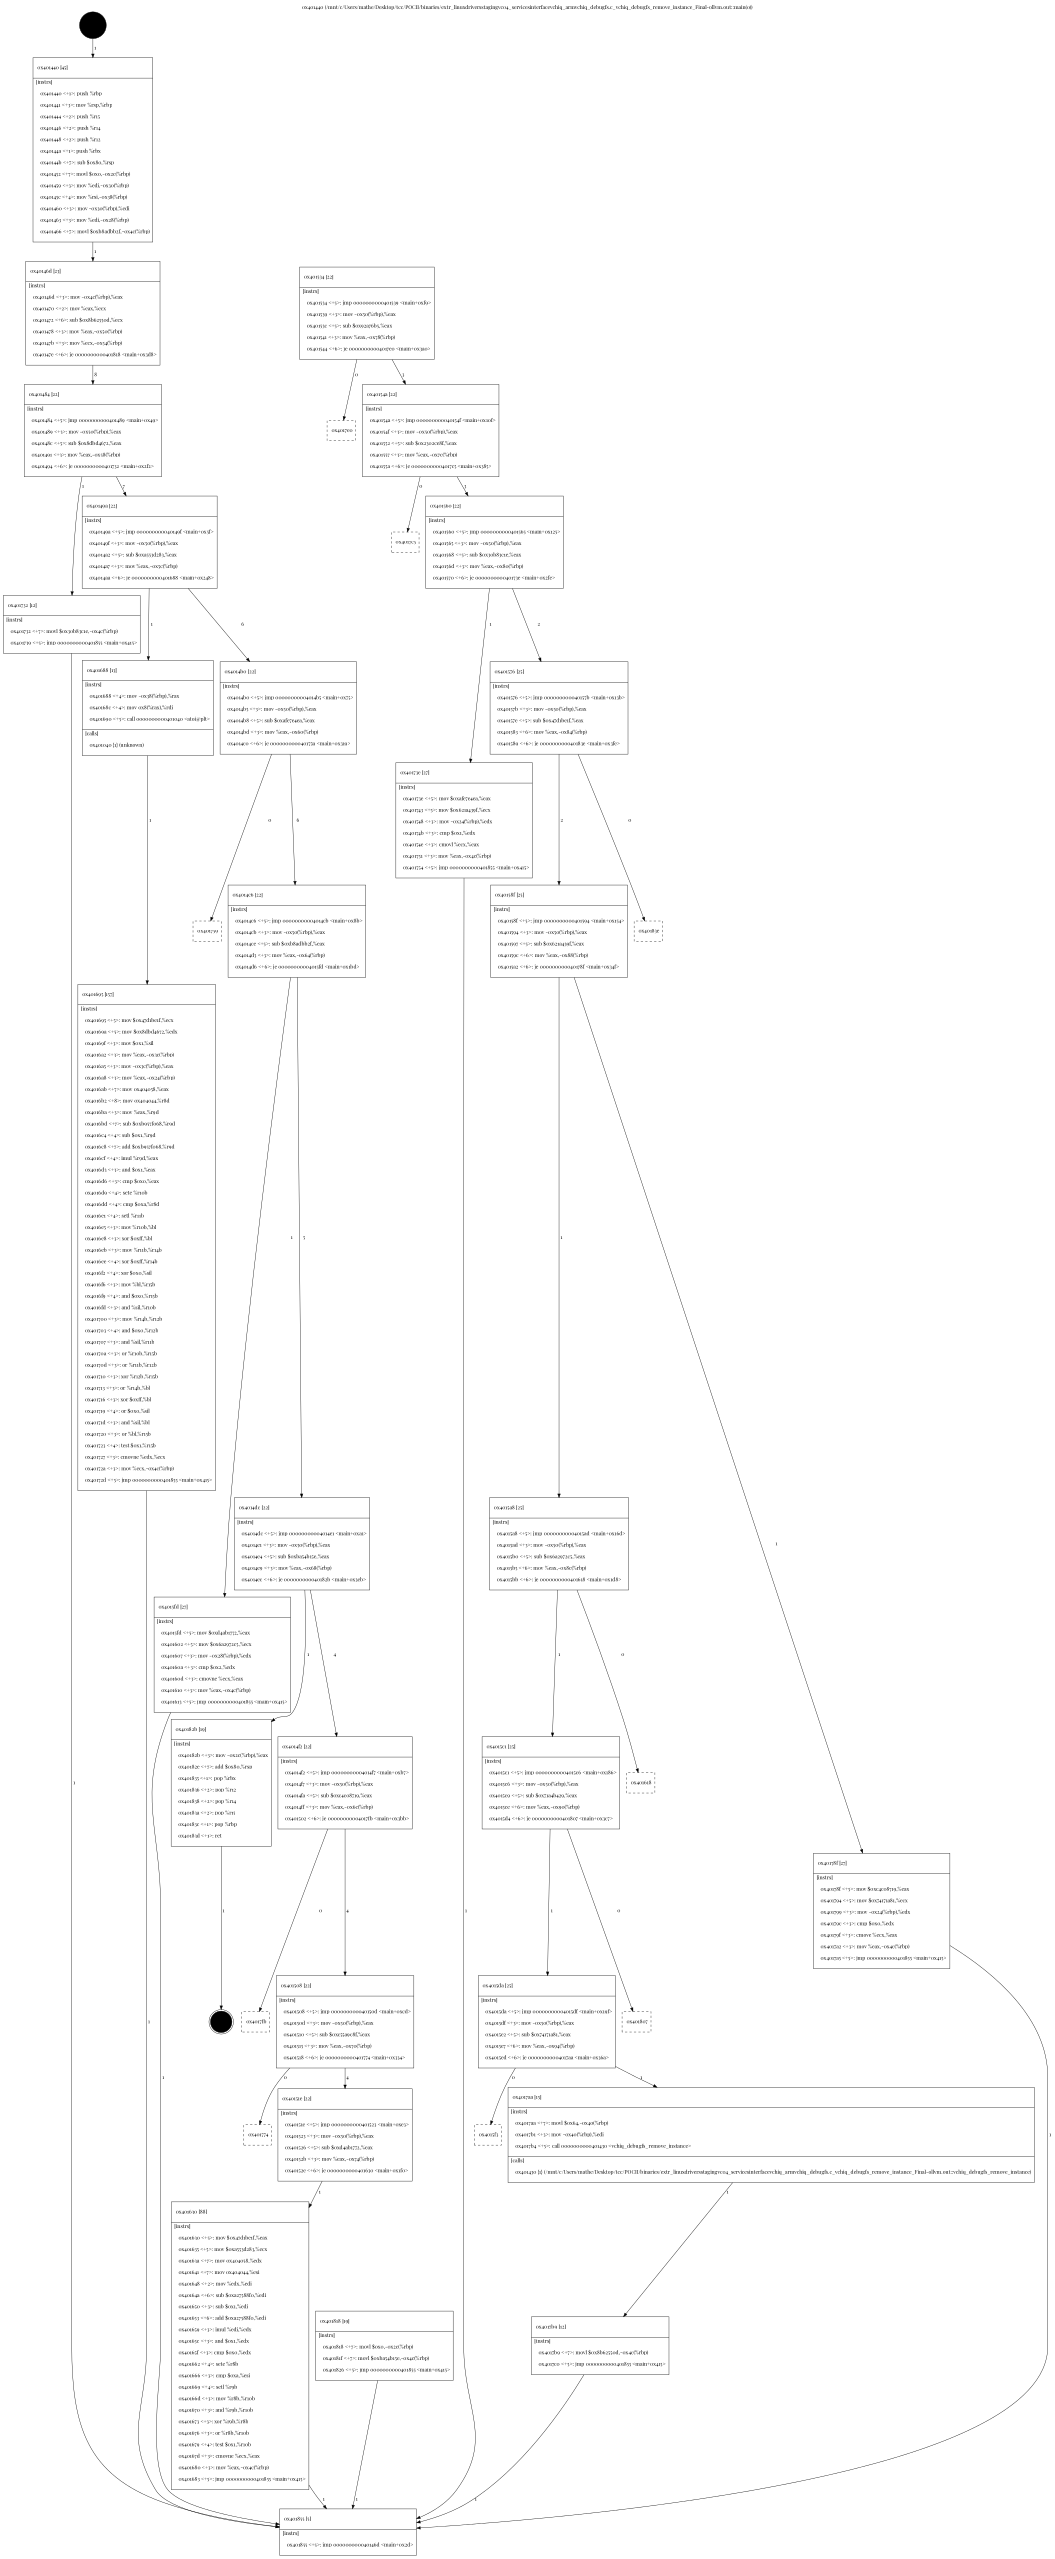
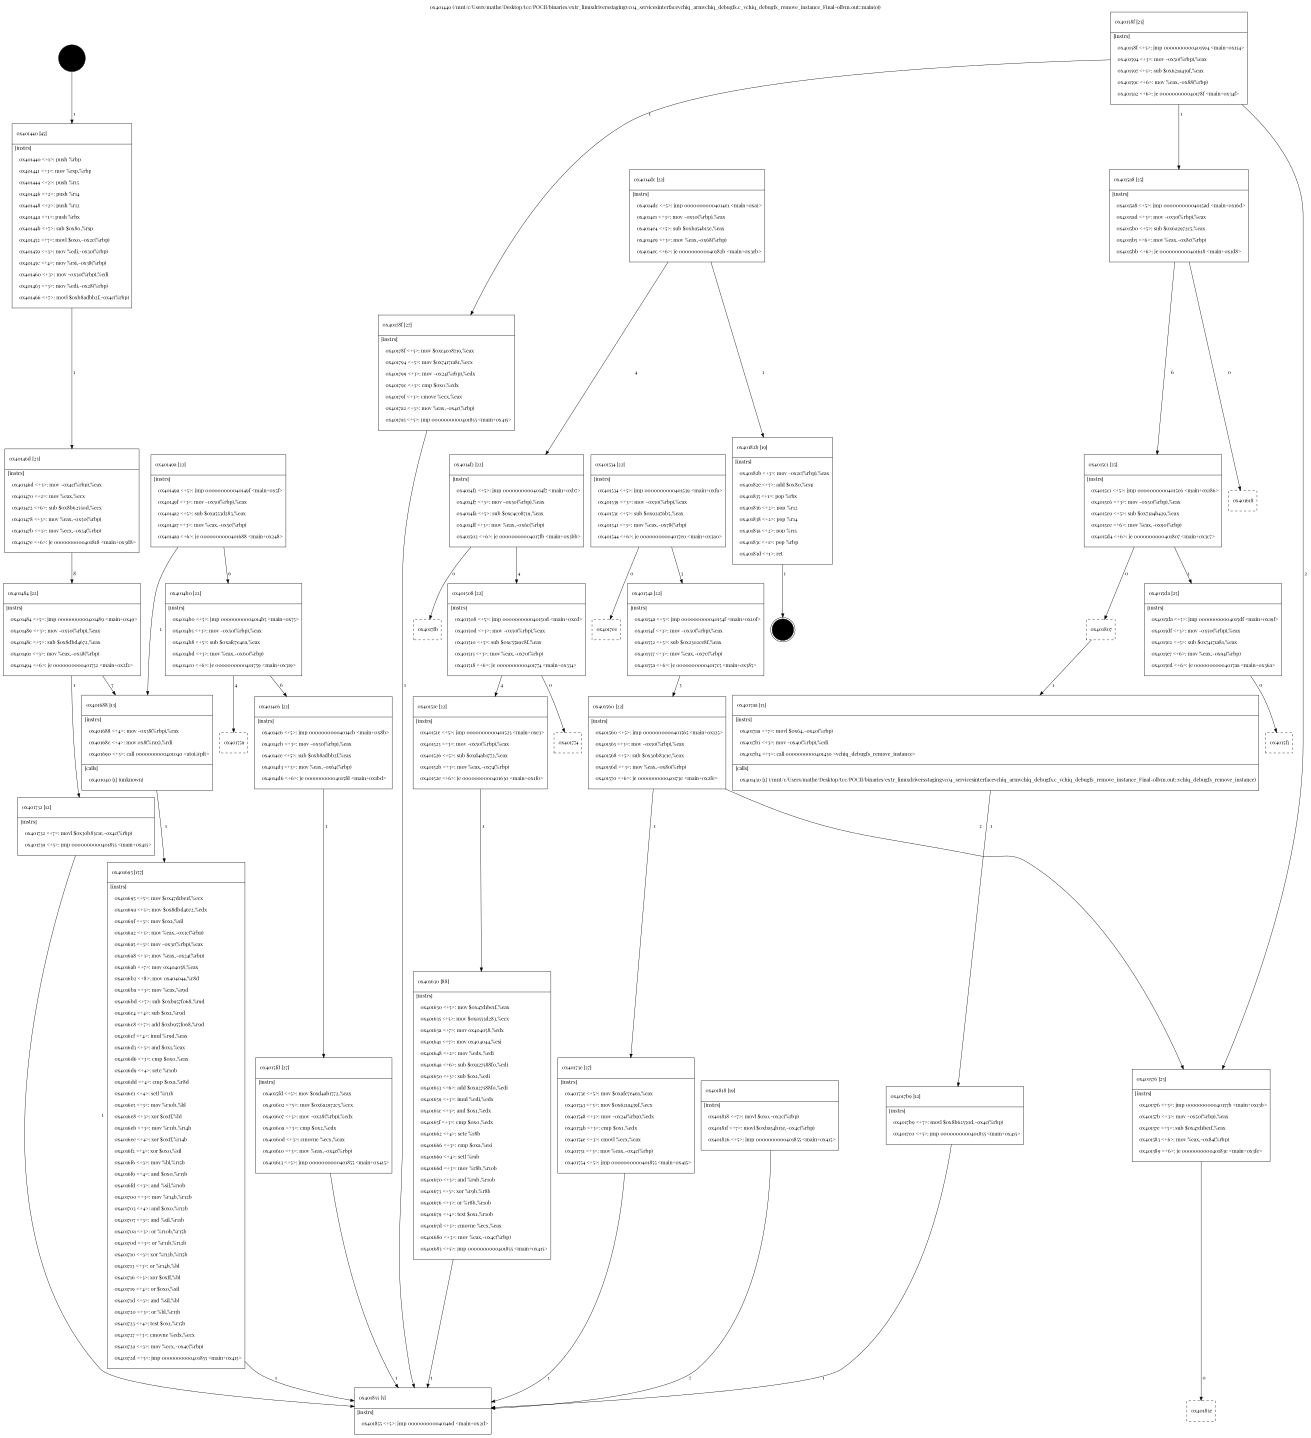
edge "0x401484 [22]" -> "0x40149a [22]": now "0x401484 [22]" -> "0x401688 [13]"
node "0x4017c5": removed
edge "0x401576 [25]" -> "0x40158f [25]": reversed
edge "0x4014b0 [22]" -> "0x401759": label " 0" -> " 4"
edge "0x4014c6 [22]" -> "0x4014dc [22]": removed, label "5"
edge "0x4015a8 [25]" -> "0x4015c1 [25]": label " 1" -> " 6"
edge "0x4015da [25]" -> "0x4017aa [15]": now "0x401807" -> "0x4017aa [15]"
edge "0x401818 [19]" -> "0x401855 [5]": label " 1" -> " 7"
